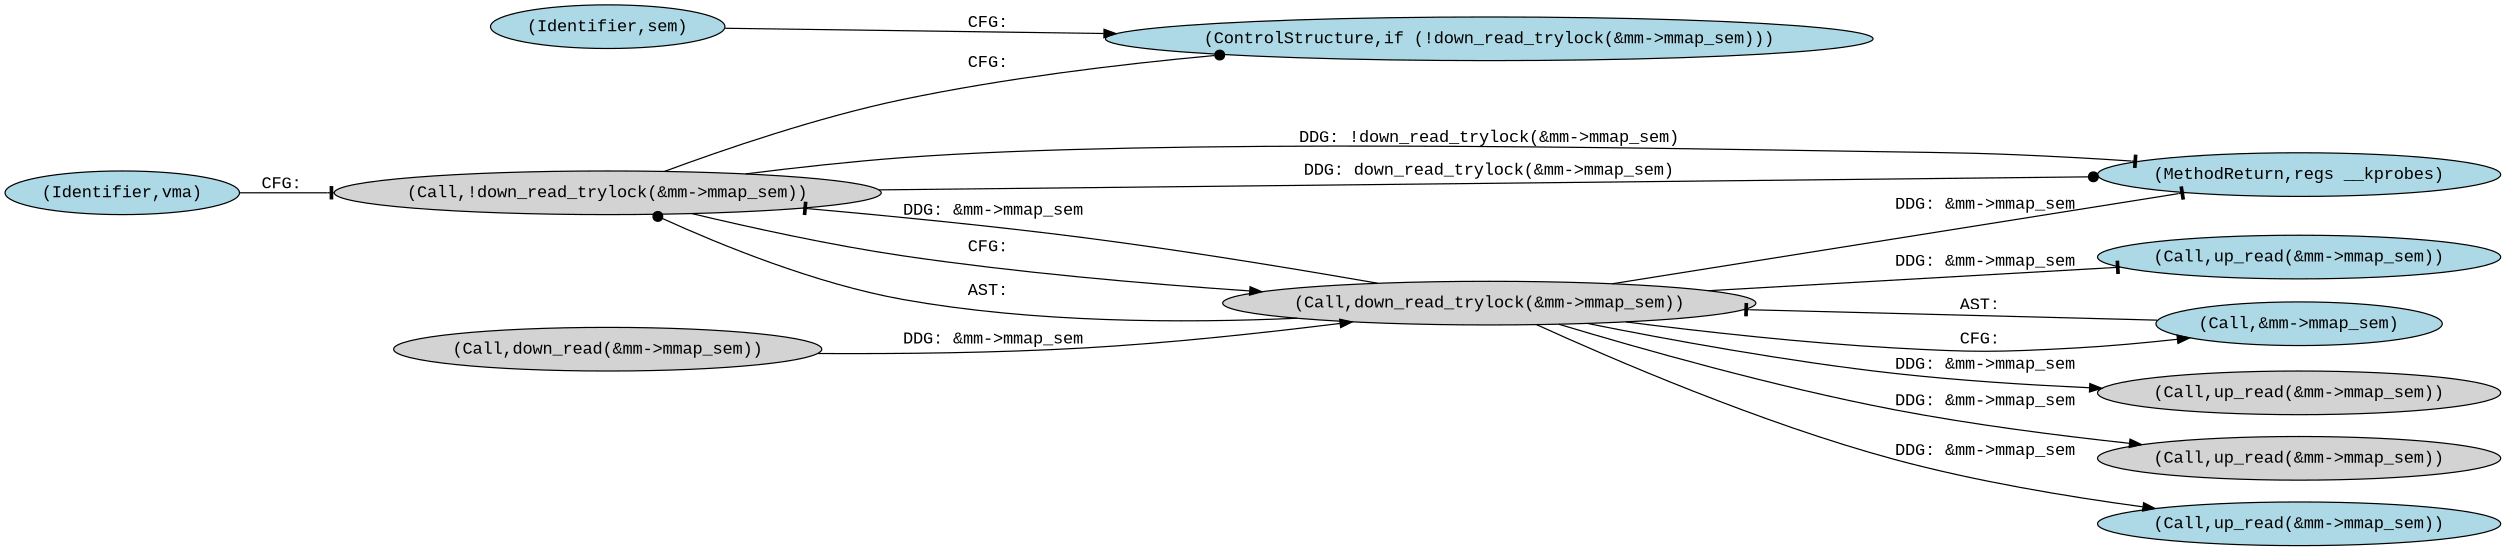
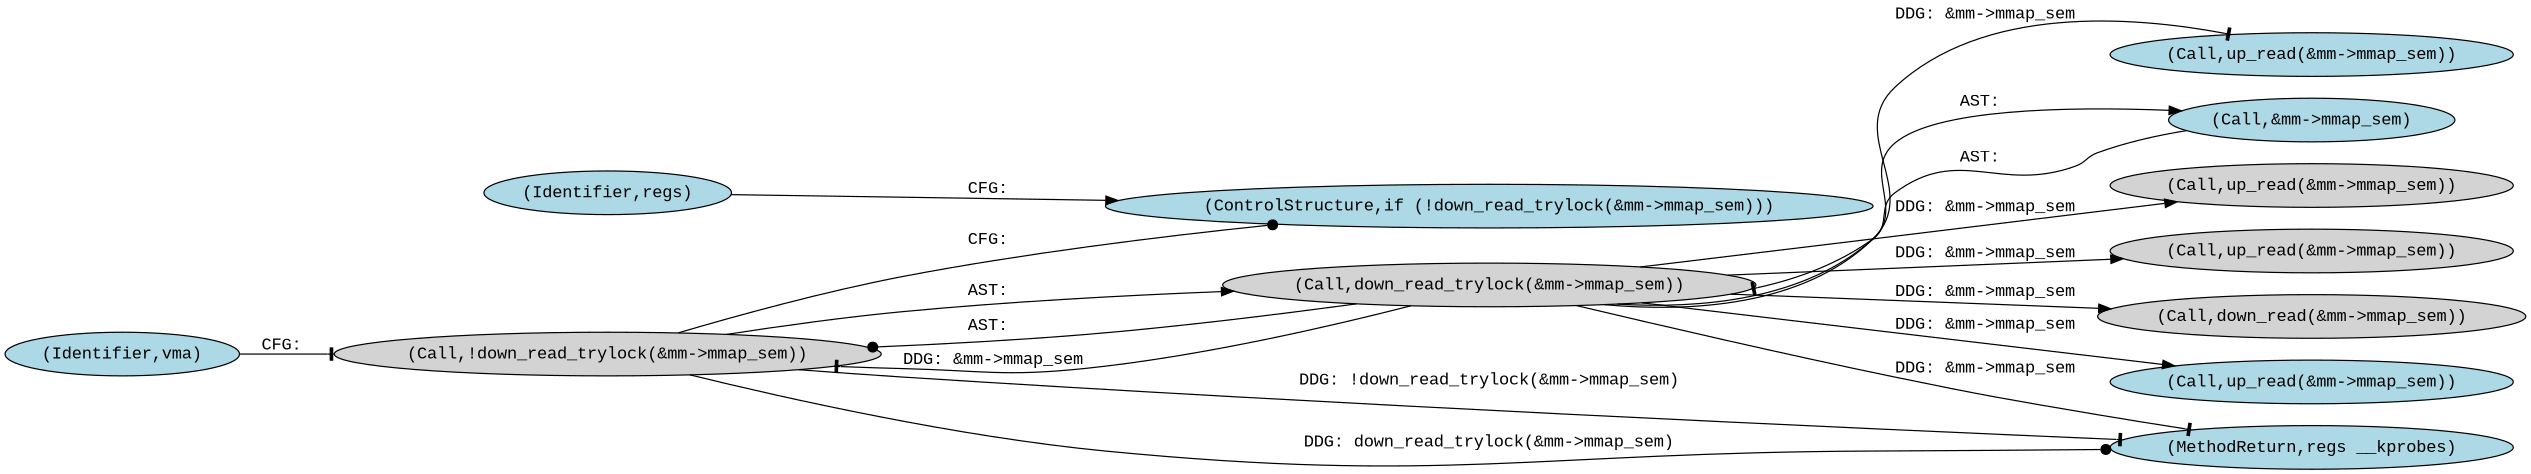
node "(Identifier,sem)": label "(Identifier,sem)" -> "(Identifier,regs)"
edge "(Call,!down_read_trylock(&mm->mmap_sem))" -> "(Call,down_read_trylock(&mm->mmap_sem))": label "CFG: " -> "AST: "
edge "(Call,down_read_trylock(&mm->mmap_sem))" -> "(Call,&mm->mmap_sem)": label "CFG: " -> "AST: "
edge "(Call,down_read(&mm->mmap_sem))" -> "(Call,down_read_trylock(&mm->mmap_sem))": reversed
